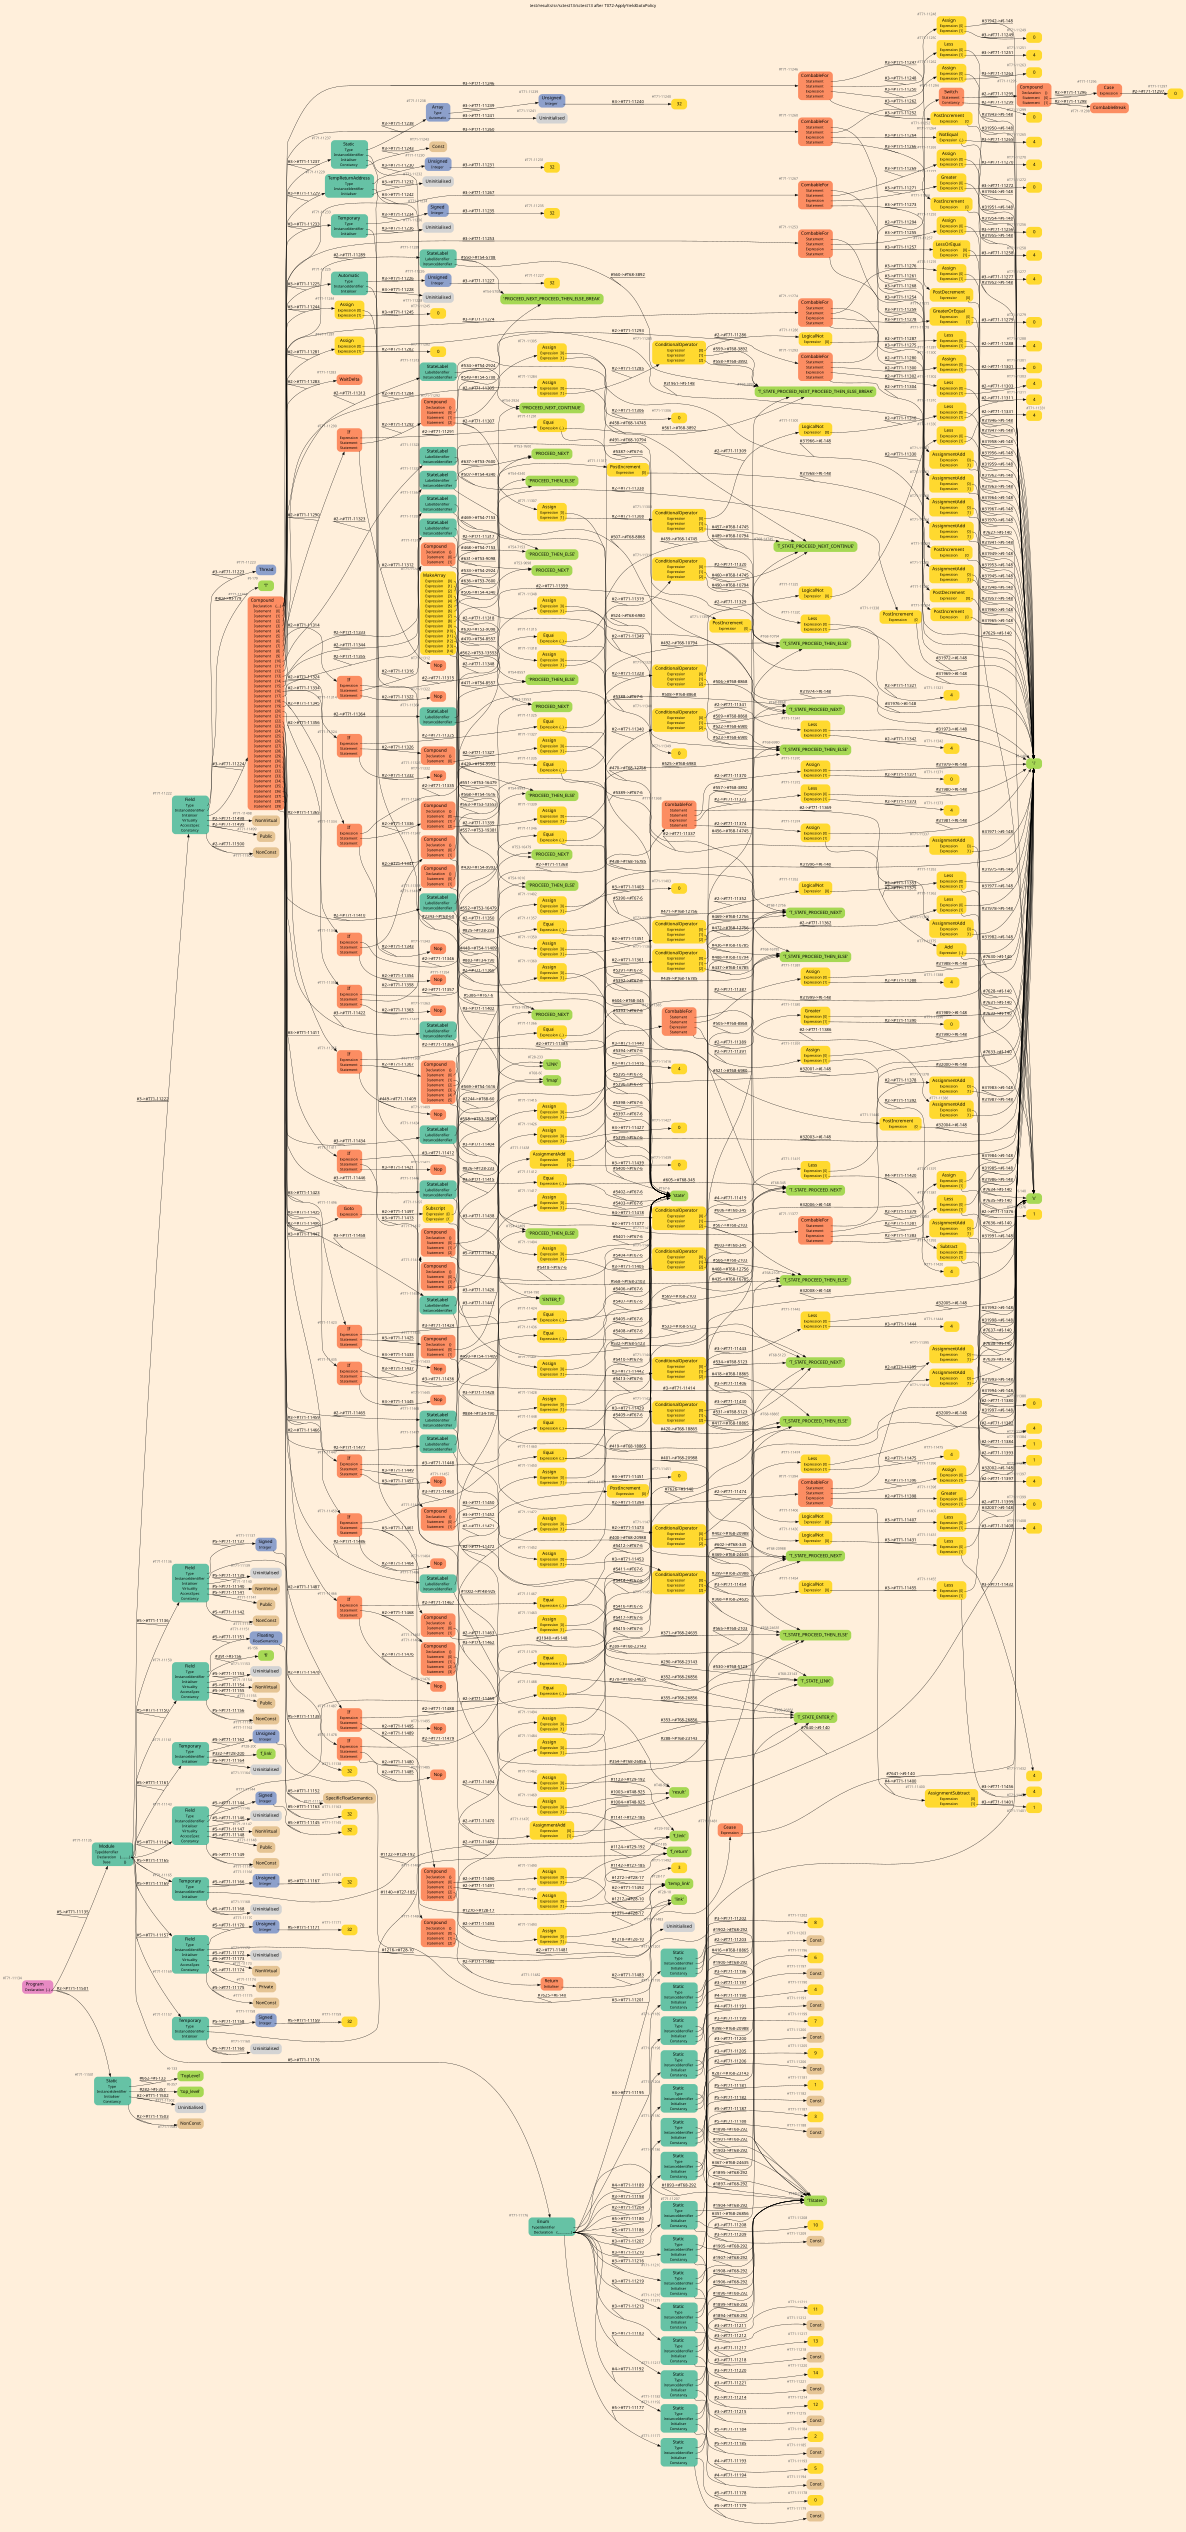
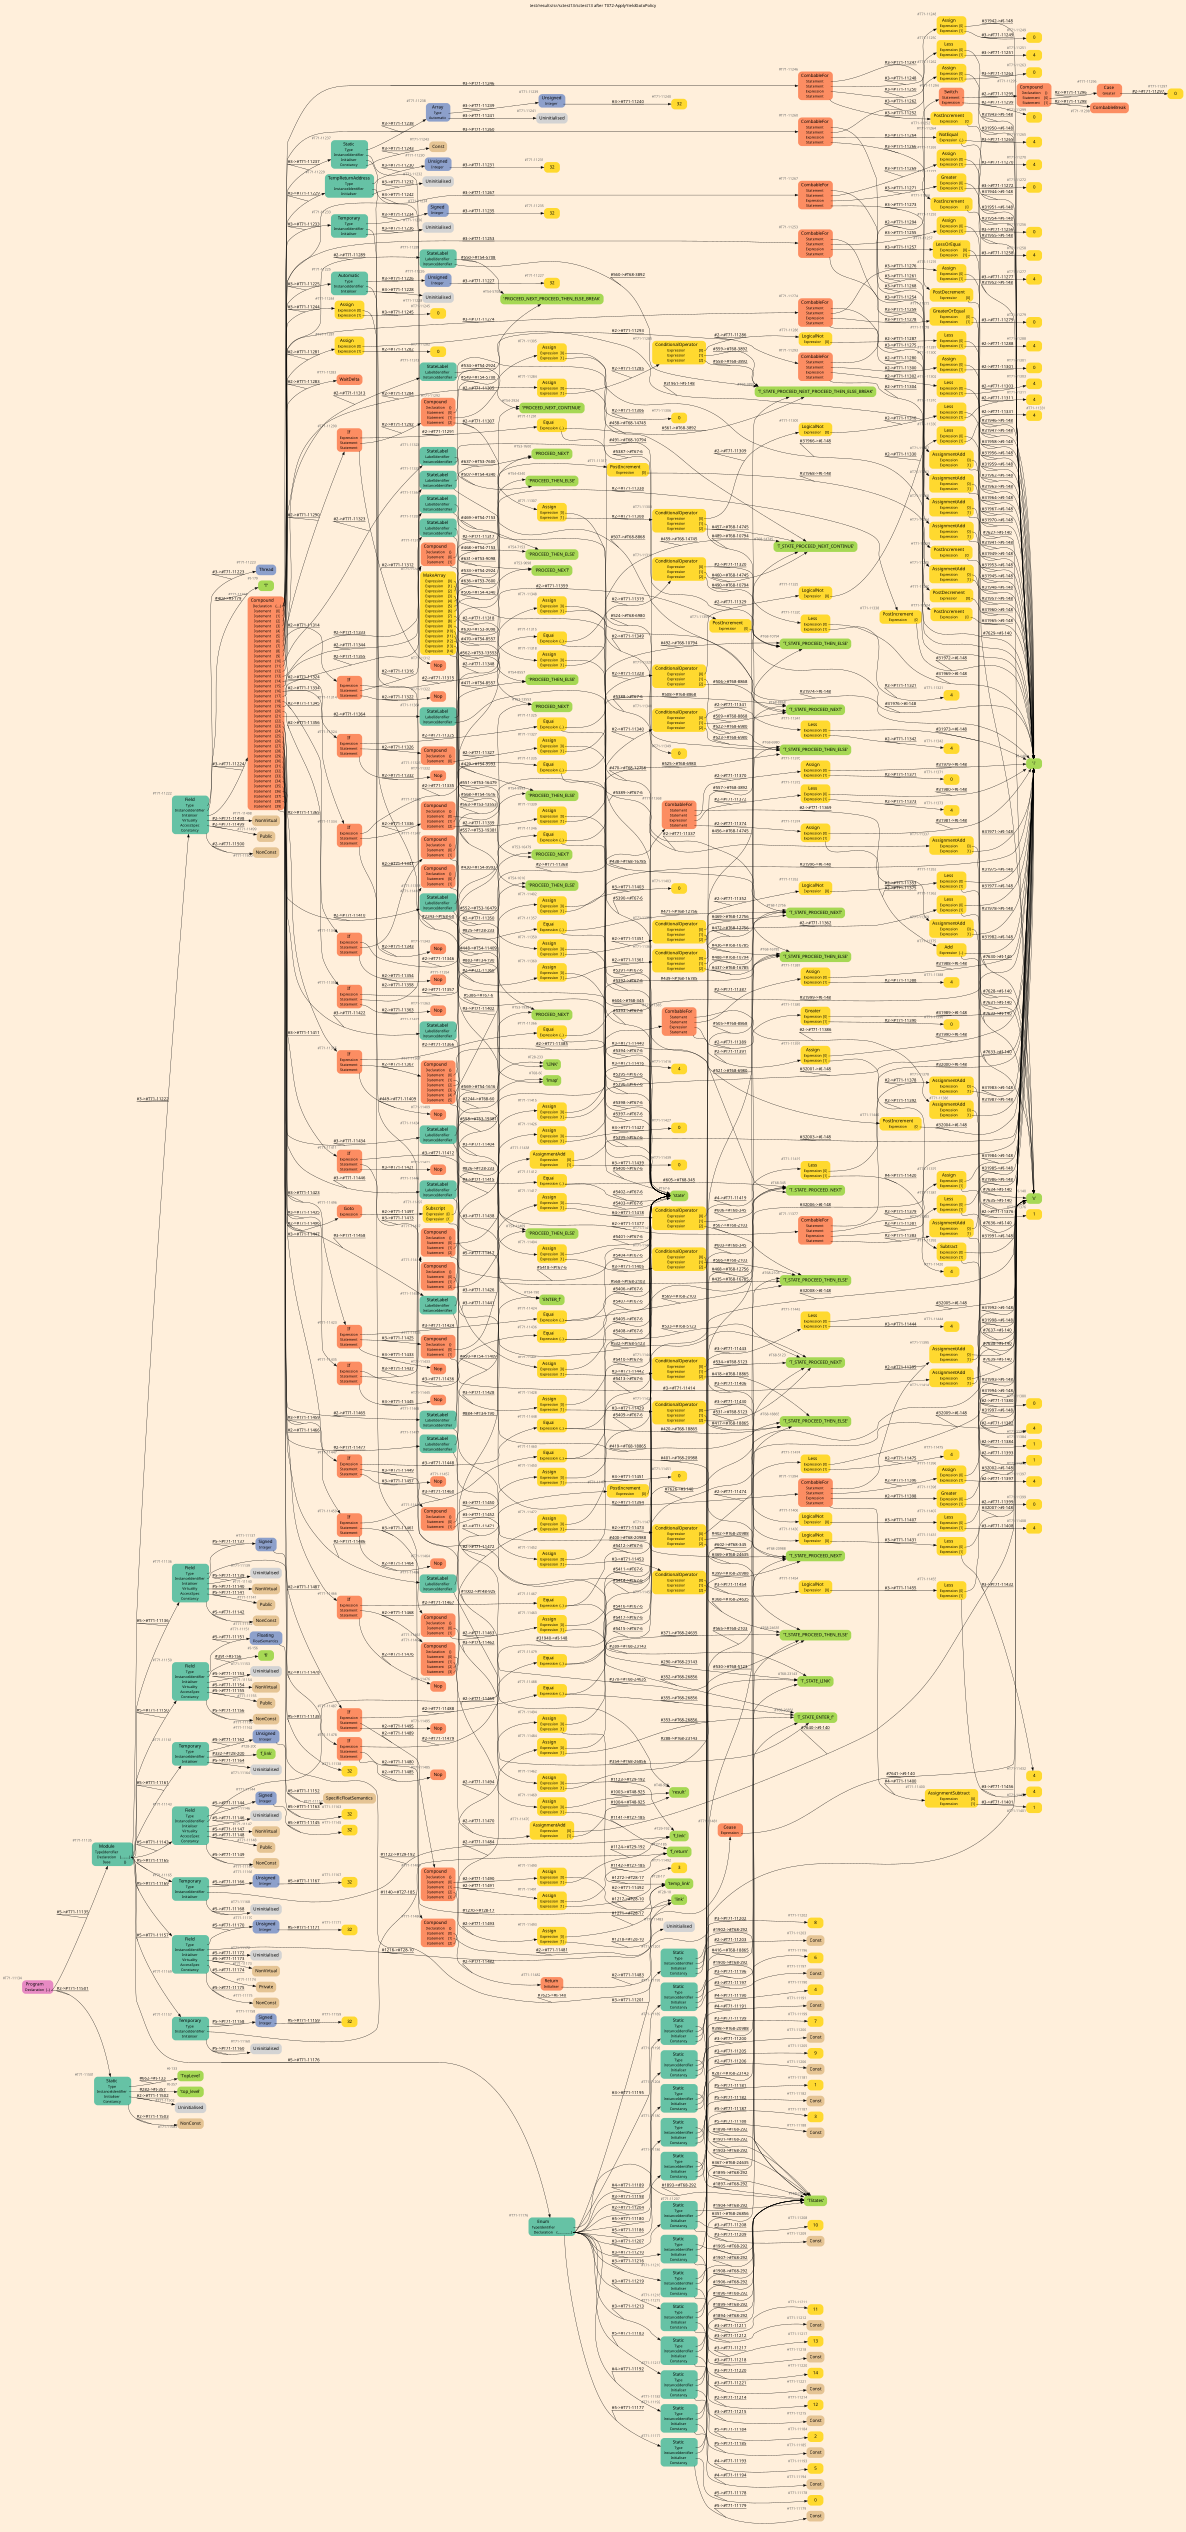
node "Case": text "Expression" -> "Greater"
node "Switch": text "Constancy" -> "Expression"
